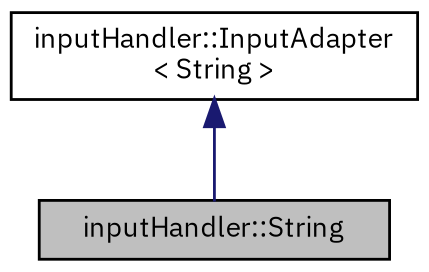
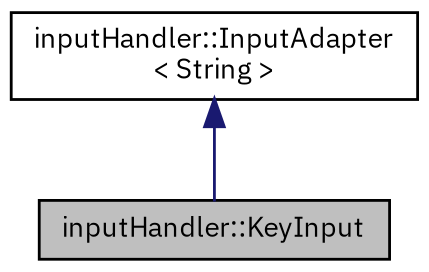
node "inputHandler::String": label "inputHandler::String" -> "inputHandler::KeyInput"
